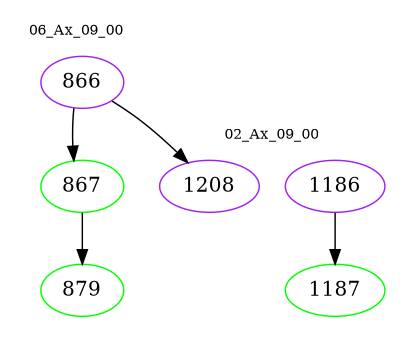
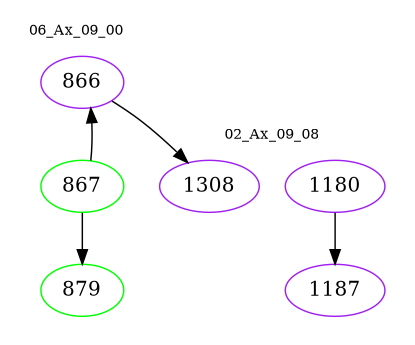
edge "866" -> "867": reversed
cluster "02_Ax_09_00": label "02_Ax_09_00" -> "02_Ax_09_08"
node "1208": label "1208" -> "1308"
node "1186": label "1186" -> "1180"
node "1187": color green -> purple
